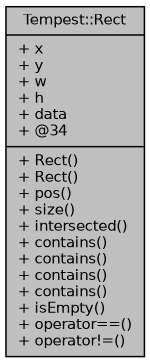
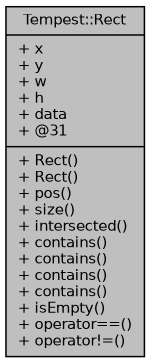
node "Tempest::Rect": text "+ @34" -> "+ @31"
